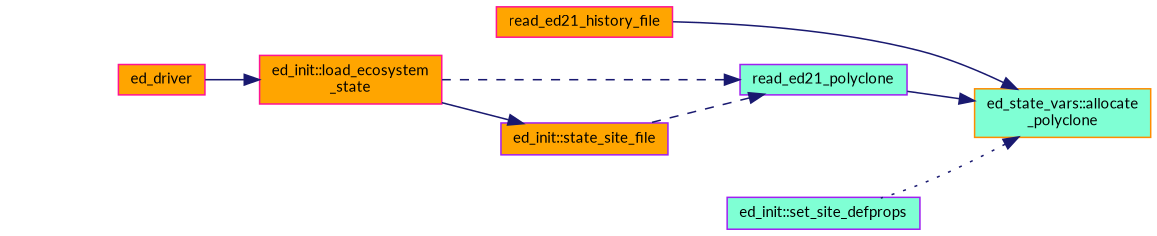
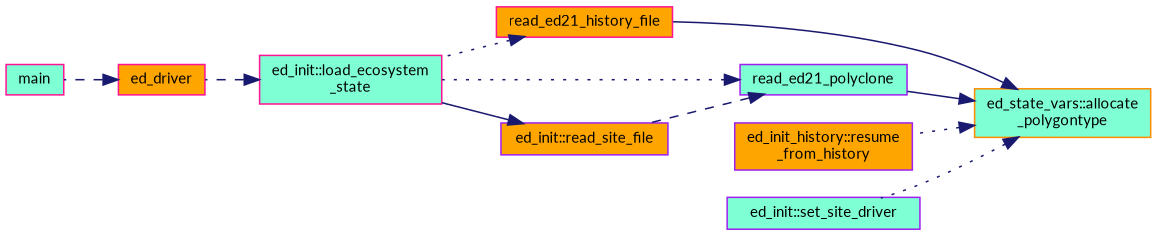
edge "ed_init::load_ecosystem _state" -> "read_ed21_history_file": added
node "main": added
edge "ed_driver" -> "ed_init::load_ecosystem _state": style solid -> dashed
node "ed_init::load_ecosystem _state": fillcolor orange -> aquamarine
edge "ed_init::load_ecosystem _state" -> "read_ed21_polyclone": style dashed -> dotted
node "ed_state_vars::allocate _polyclone": label "ed_state_vars::allocate _polyclone" -> "ed_state_vars::allocate _polygontype"
node "ed_init::state_site_file": label "ed_init::state_site_file" -> "ed_init::read_site_file"
node "ed_init_history::resume _from_history": added
node "ed_init::set_site_defprops": label "ed_init::set_site_defprops" -> "ed_init::set_site_driver"
